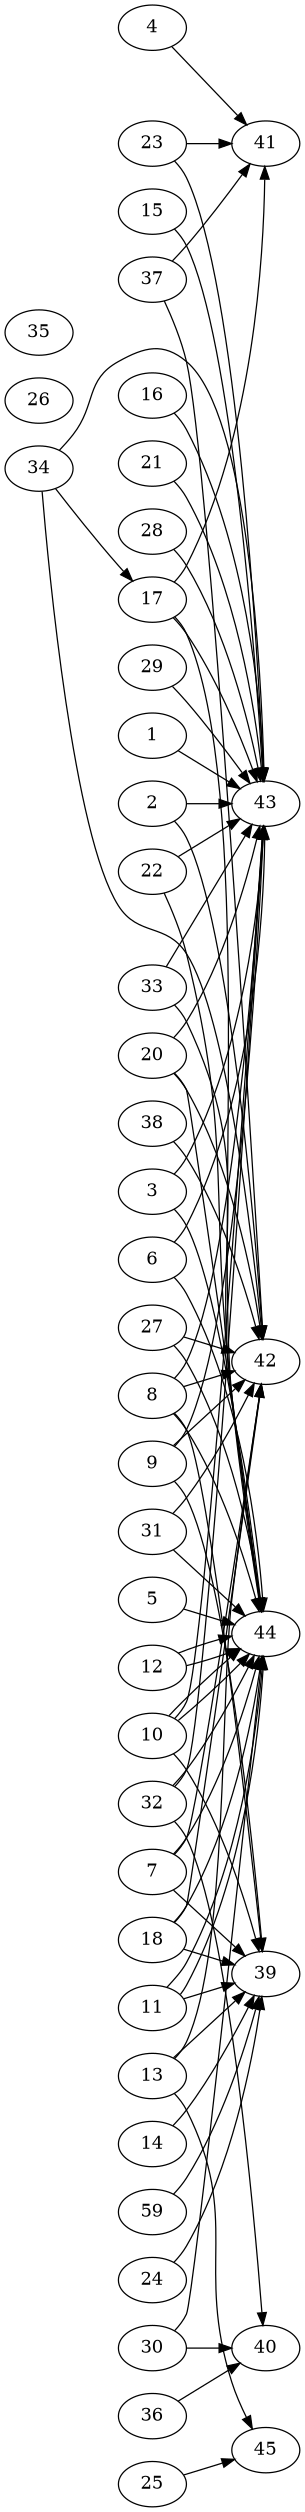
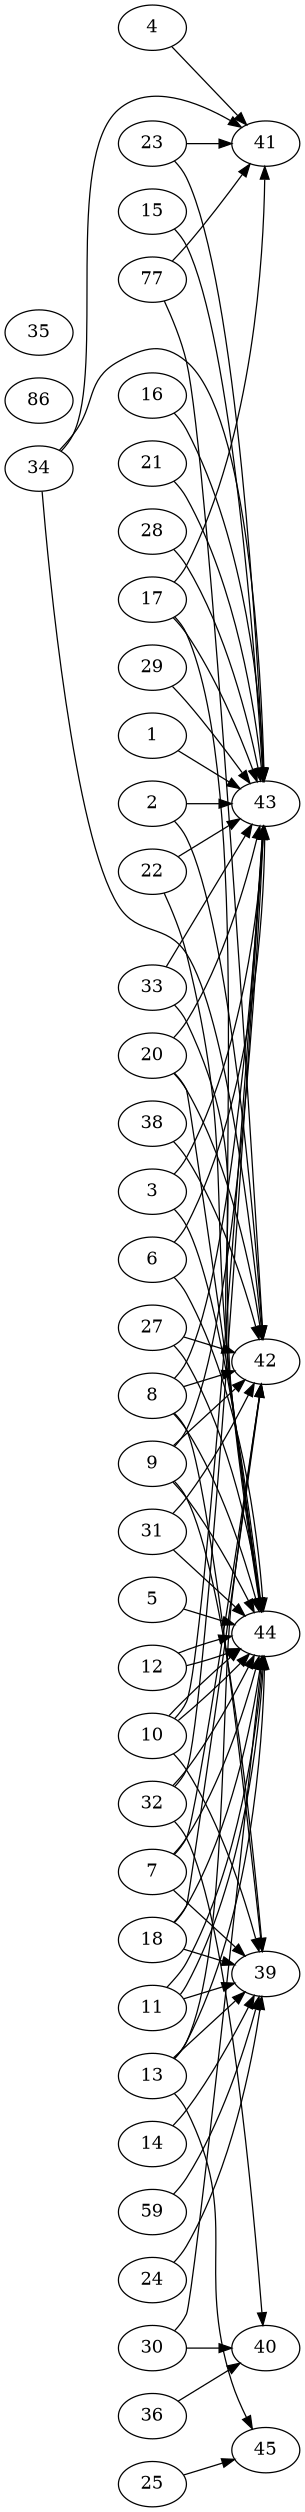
node "37": label "37" -> "77"
node "26": label "26" -> "86"
edge "34" -> "17": now "34" -> "41"
edge "9" -> "44": added
edge "13" -> "44": added
